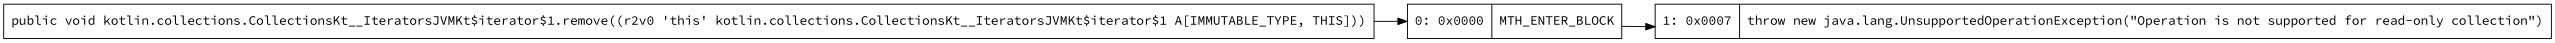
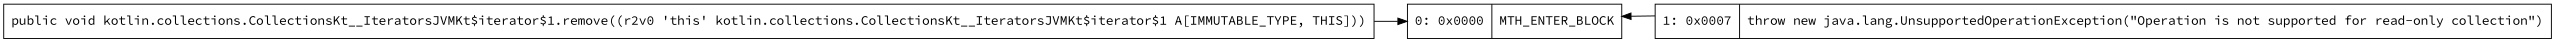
edge "0: 0x0000" -> "1: 0x0007": reversed
